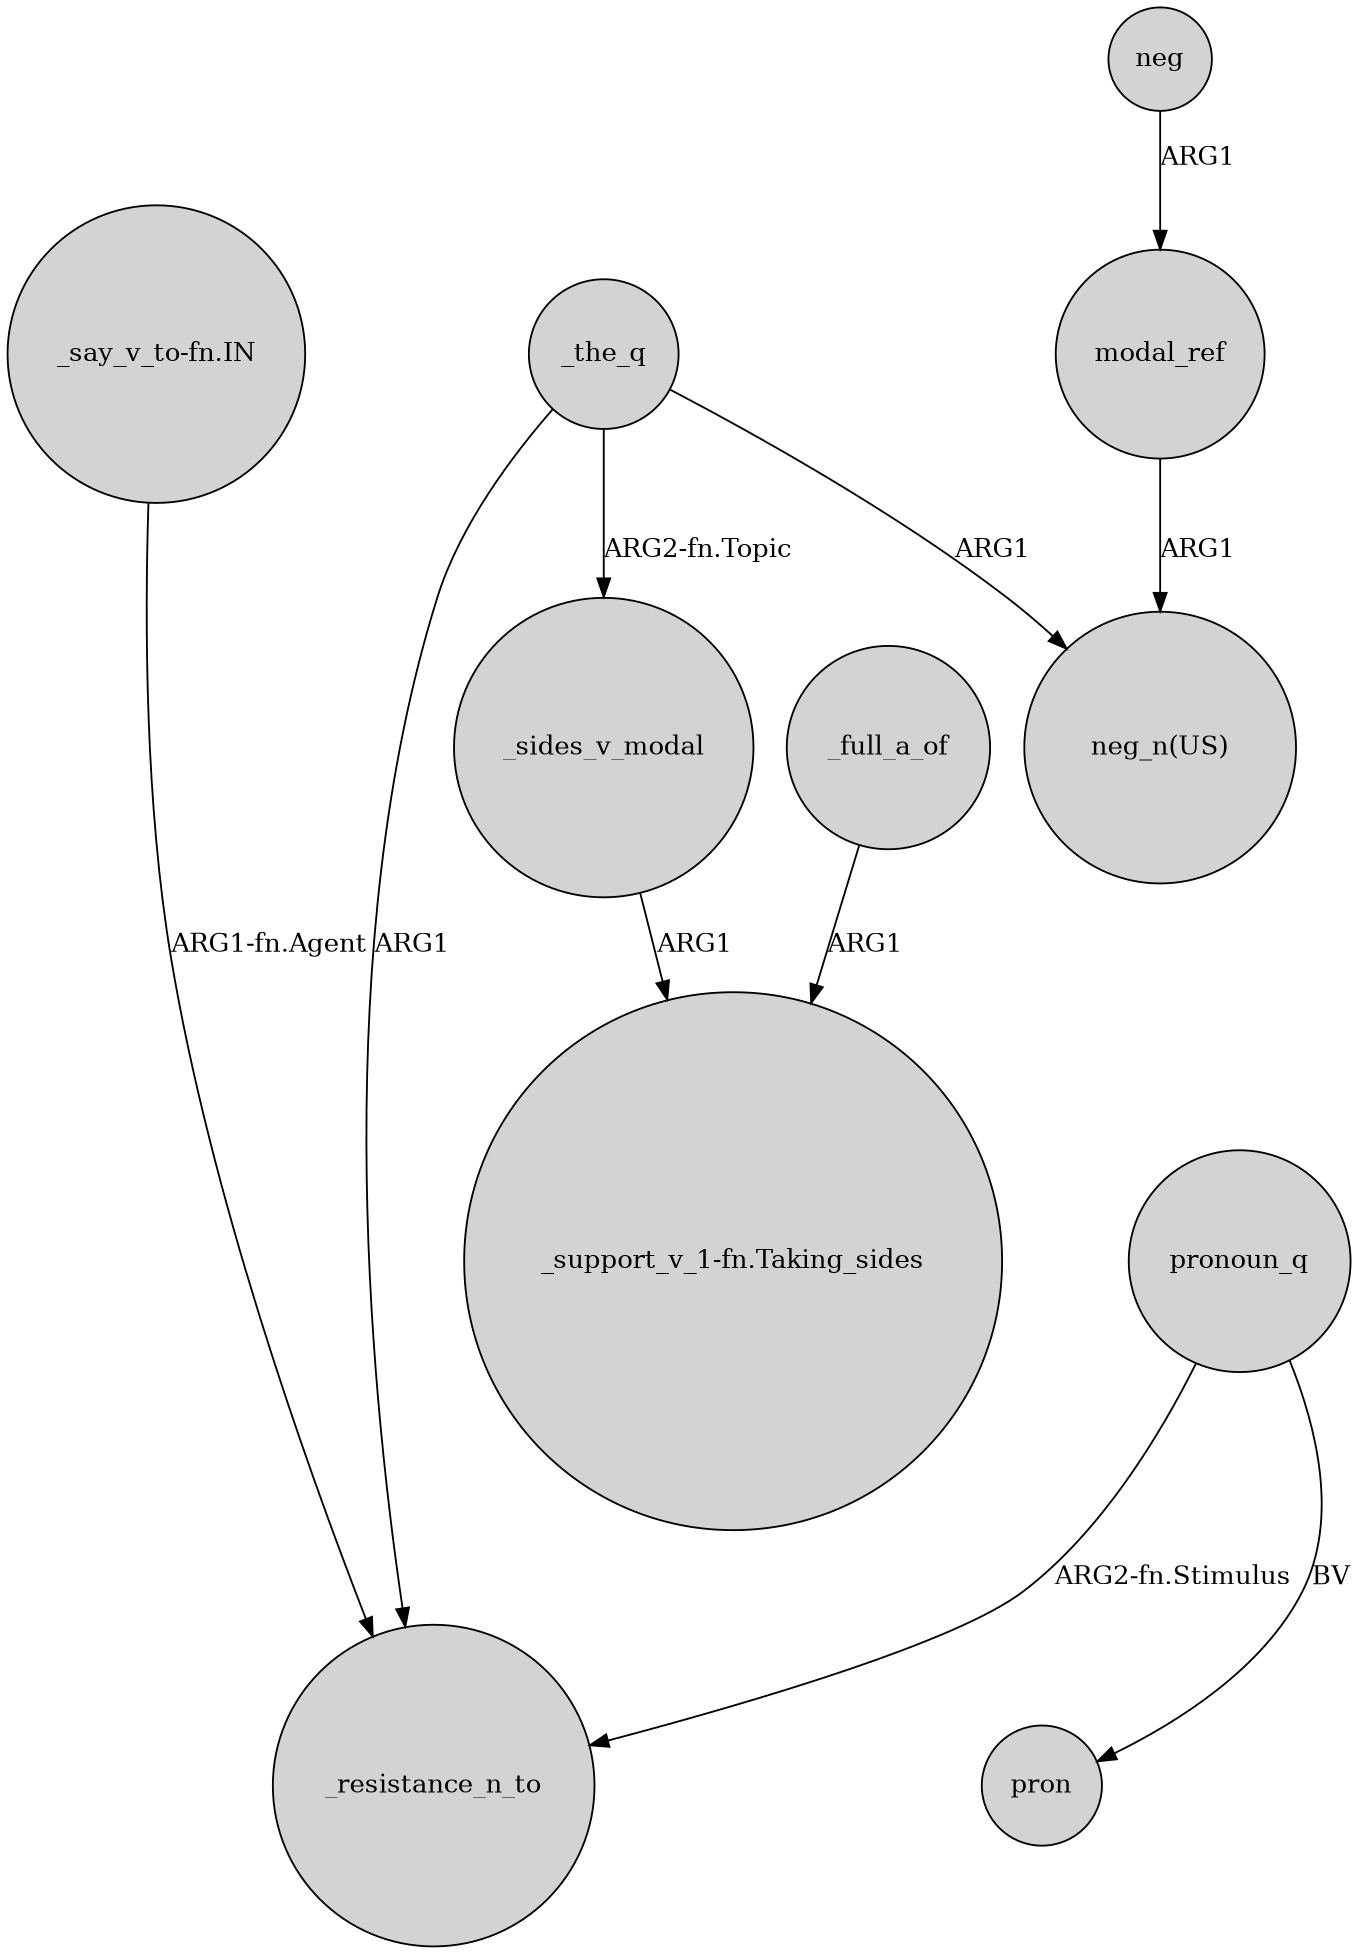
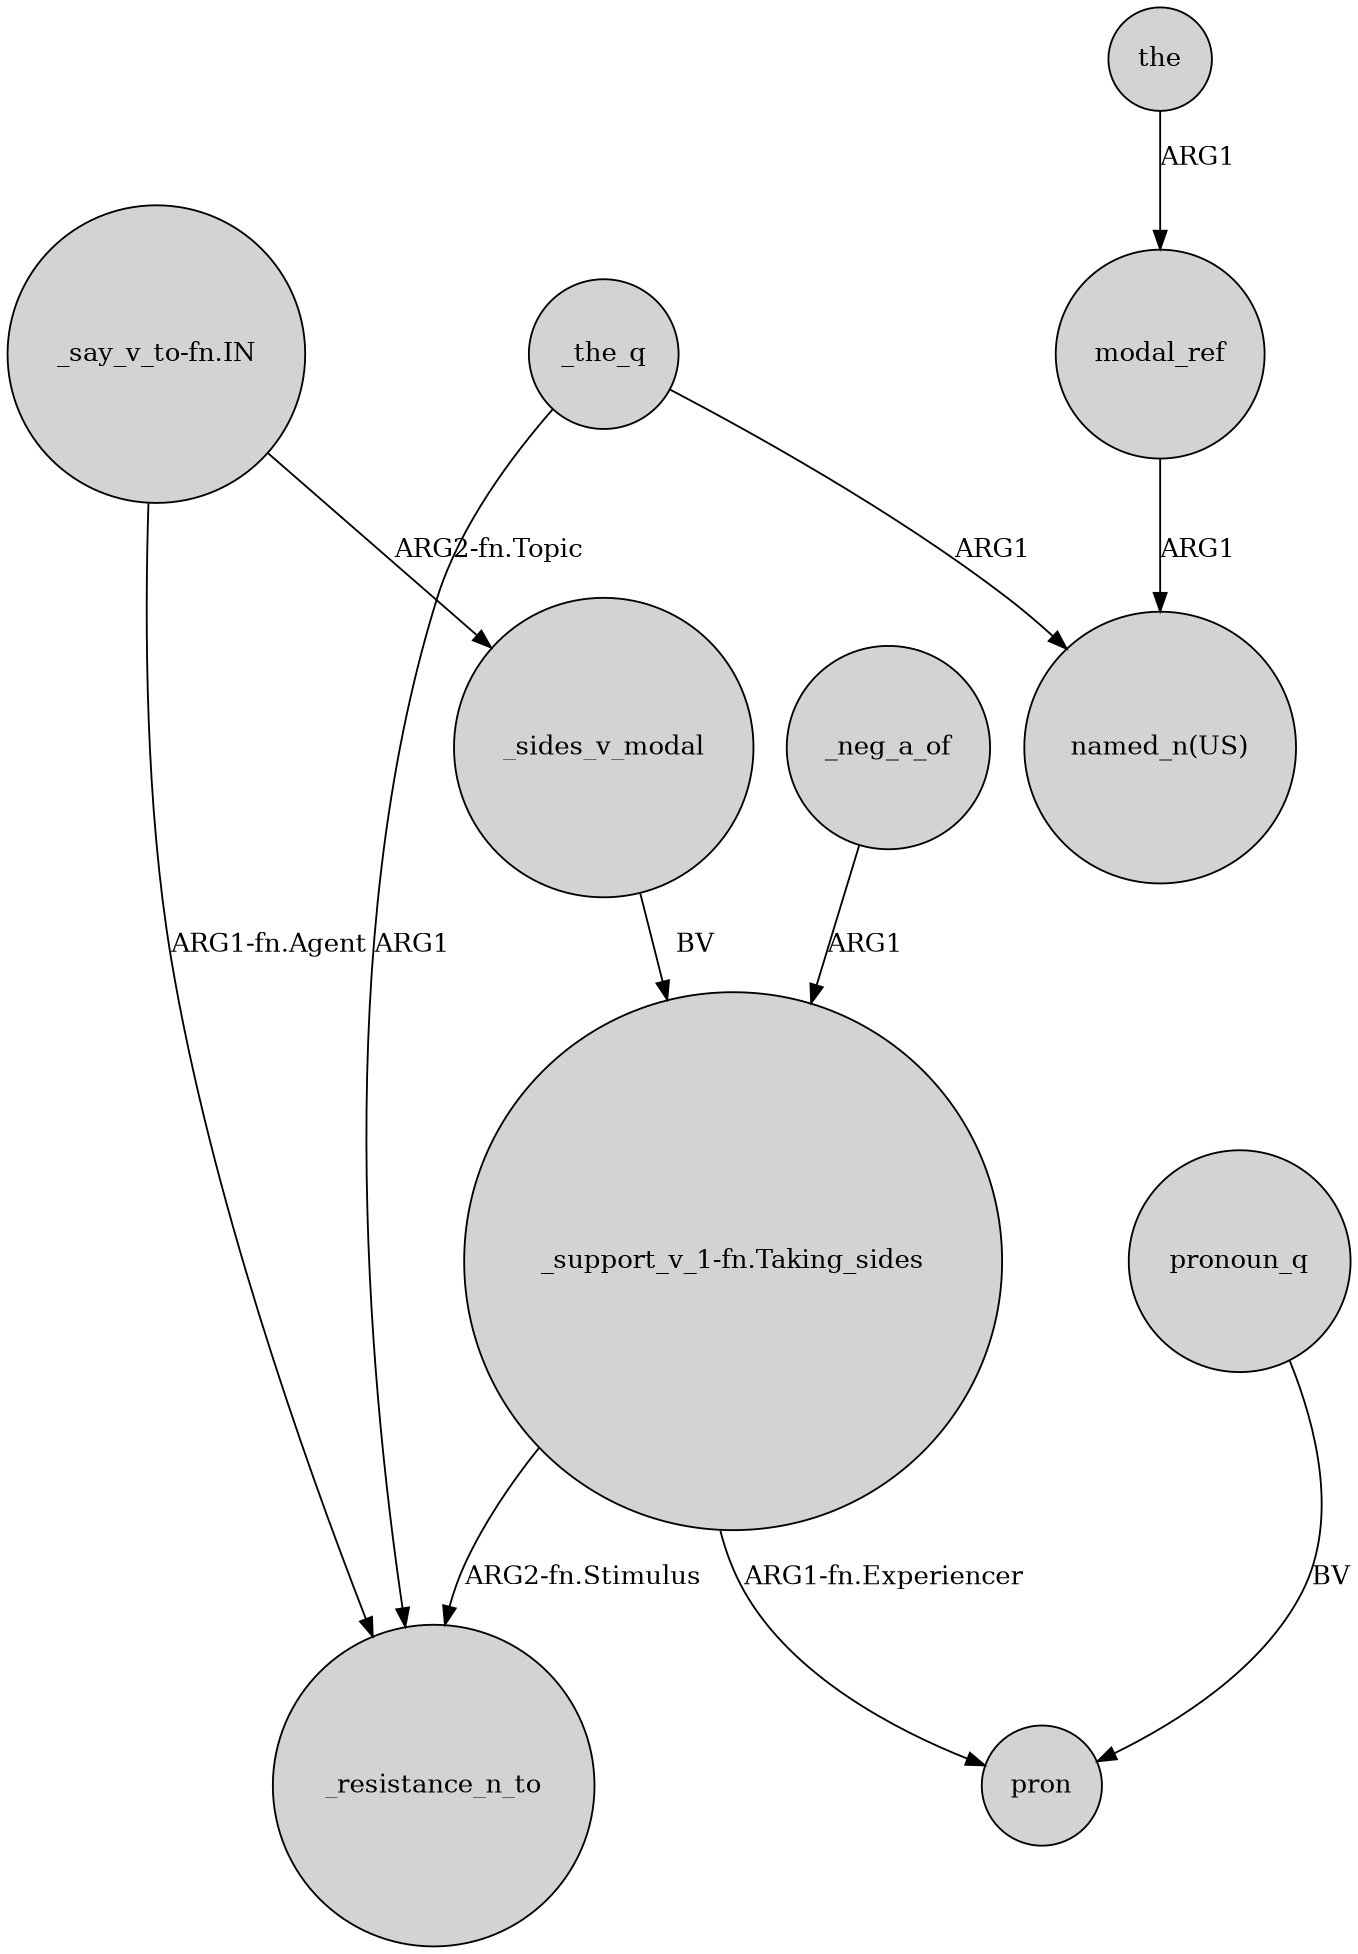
node "neg": label "neg" -> "the"
edge "_the_q" -> "_sides_v_modal": now "_say_v_to-fn.IN" -> "_sides_v_modal"
node "_full_a_of": label "_full_a_of" -> "_neg_a_of"
node "neg_n(US)": label "neg_n(US)" -> "named_n(US)"
edge "_sides_v_modal" -> "_support_v_1-fn.Taking_sides": label "ARG1" -> "BV"
edge "pronoun_q" -> "_resistance_n_to": now "_support_v_1-fn.Taking_sides" -> "_resistance_n_to"
edge "_support_v_1-fn.Taking_sides" -> "pron": added, label "ARG1-fn.Experiencer"
